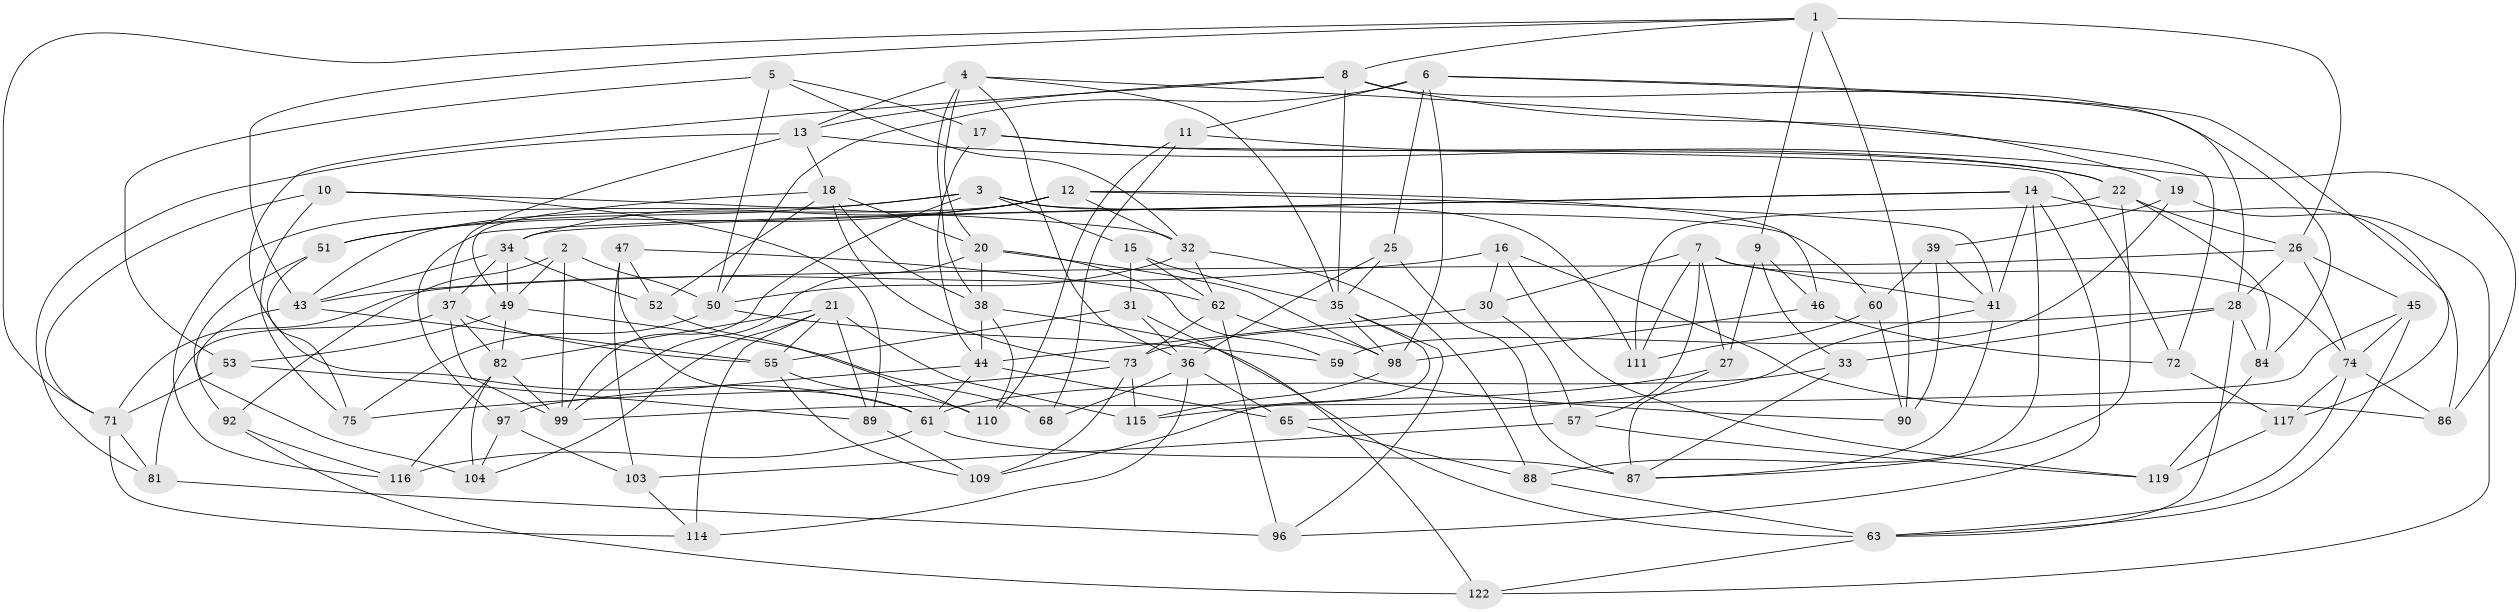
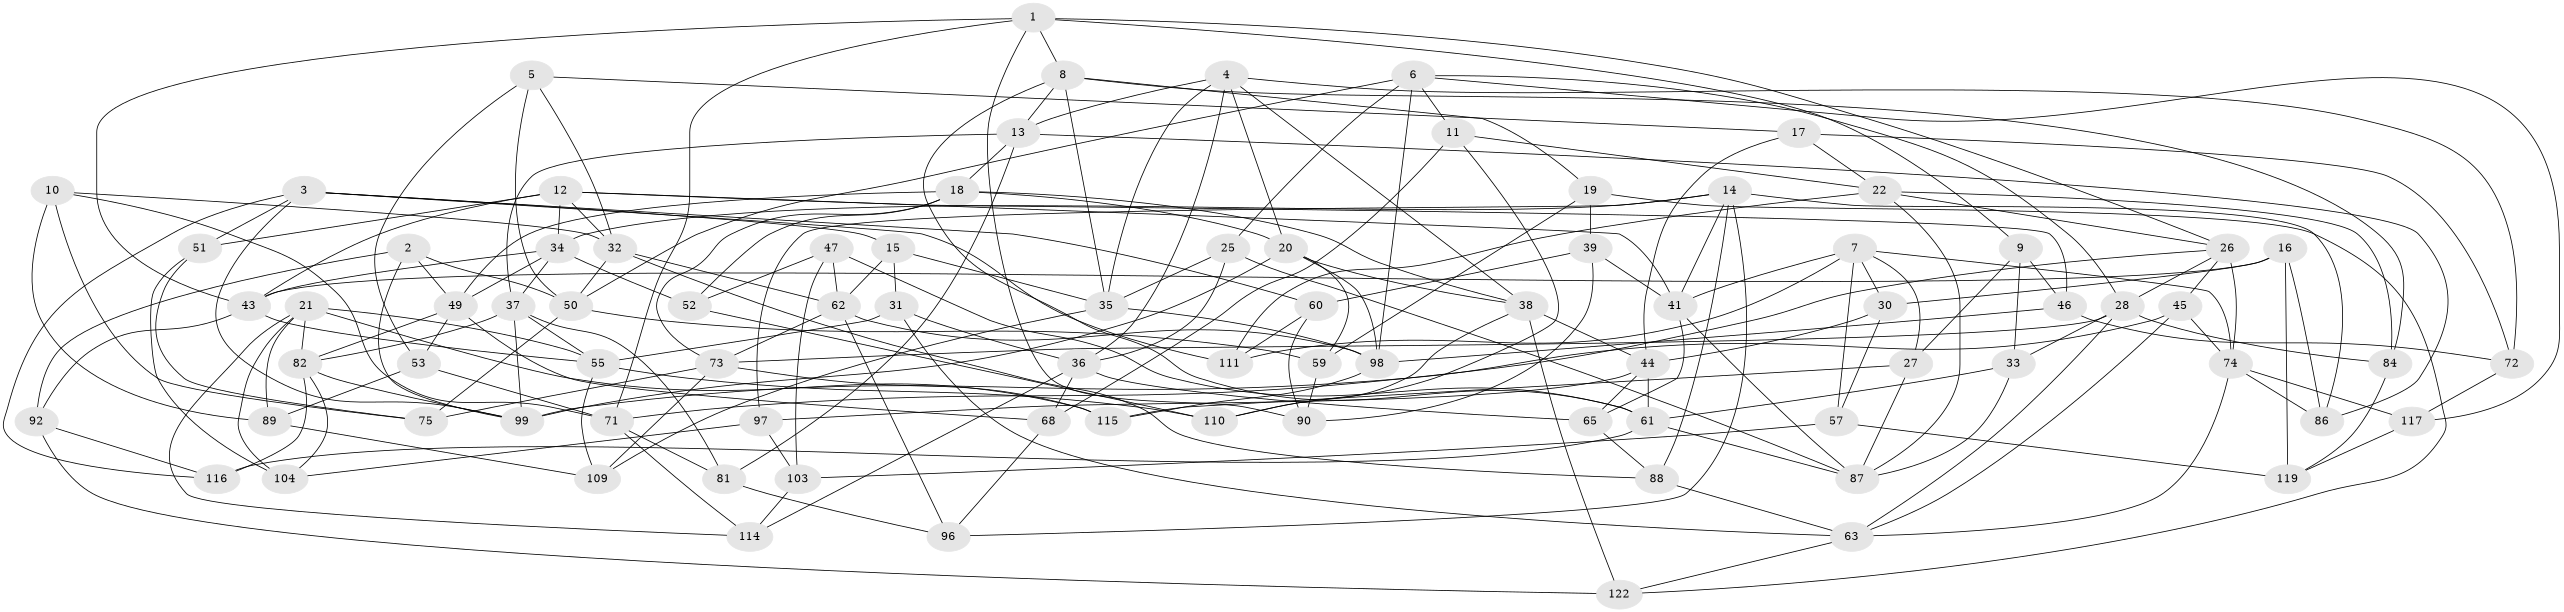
edge "35" -- "96": now "68" -- "96"
